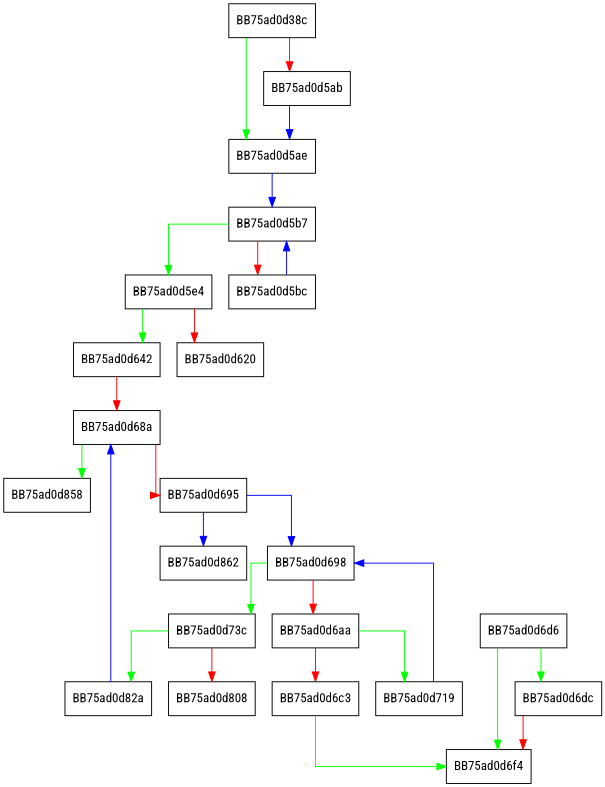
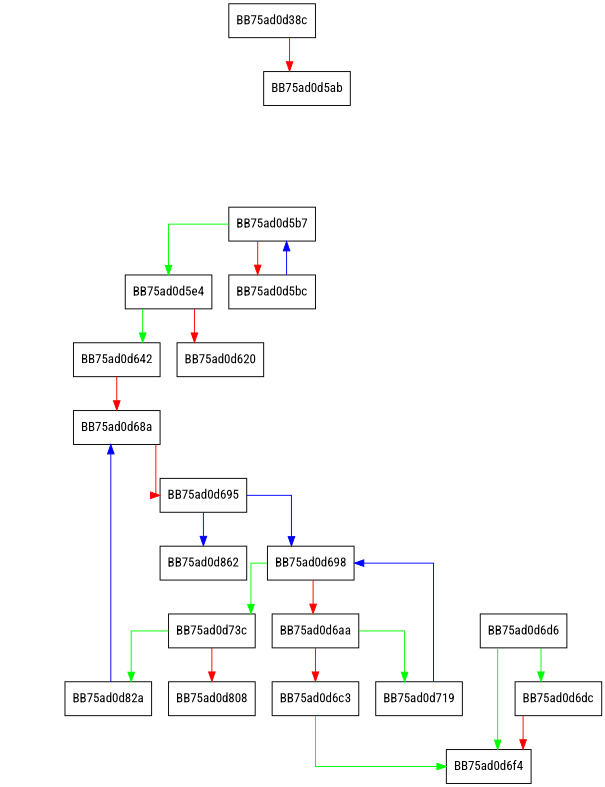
node "BB75ad0d5ae": removed
node "BB75ad0d858": removed
